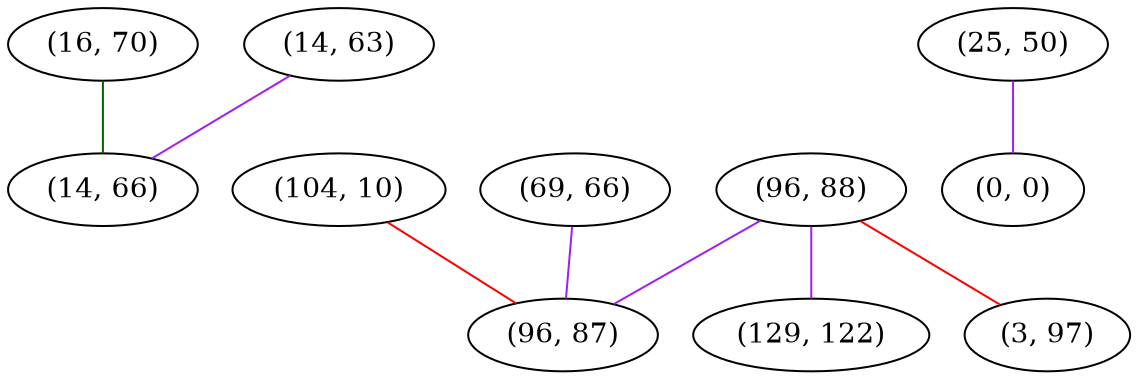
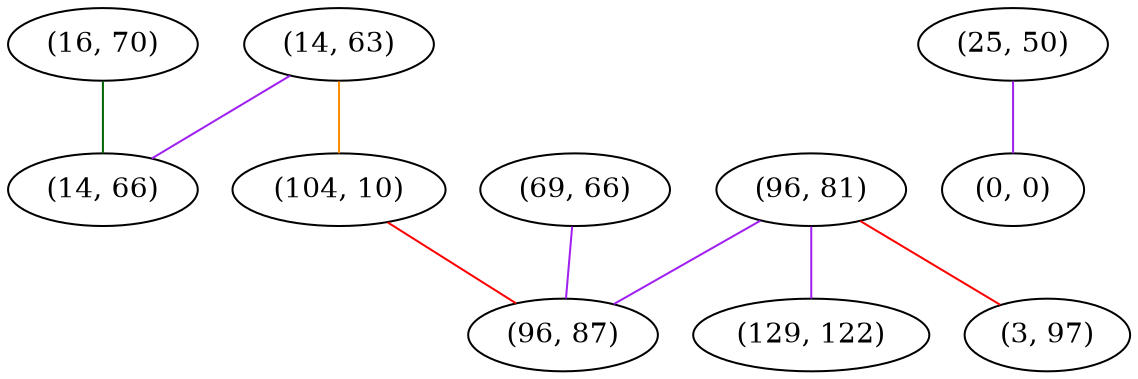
edge "(14, 63)" -- "(104, 10)": added
node "(96, 88)": label "(96, 88)" -> "(96, 81)"
